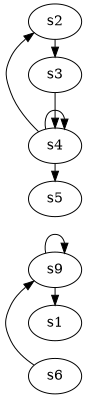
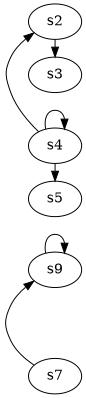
edge "s3" -> "s4": removed
node "s1": removed
node "s6": label "s6" -> "s7"
